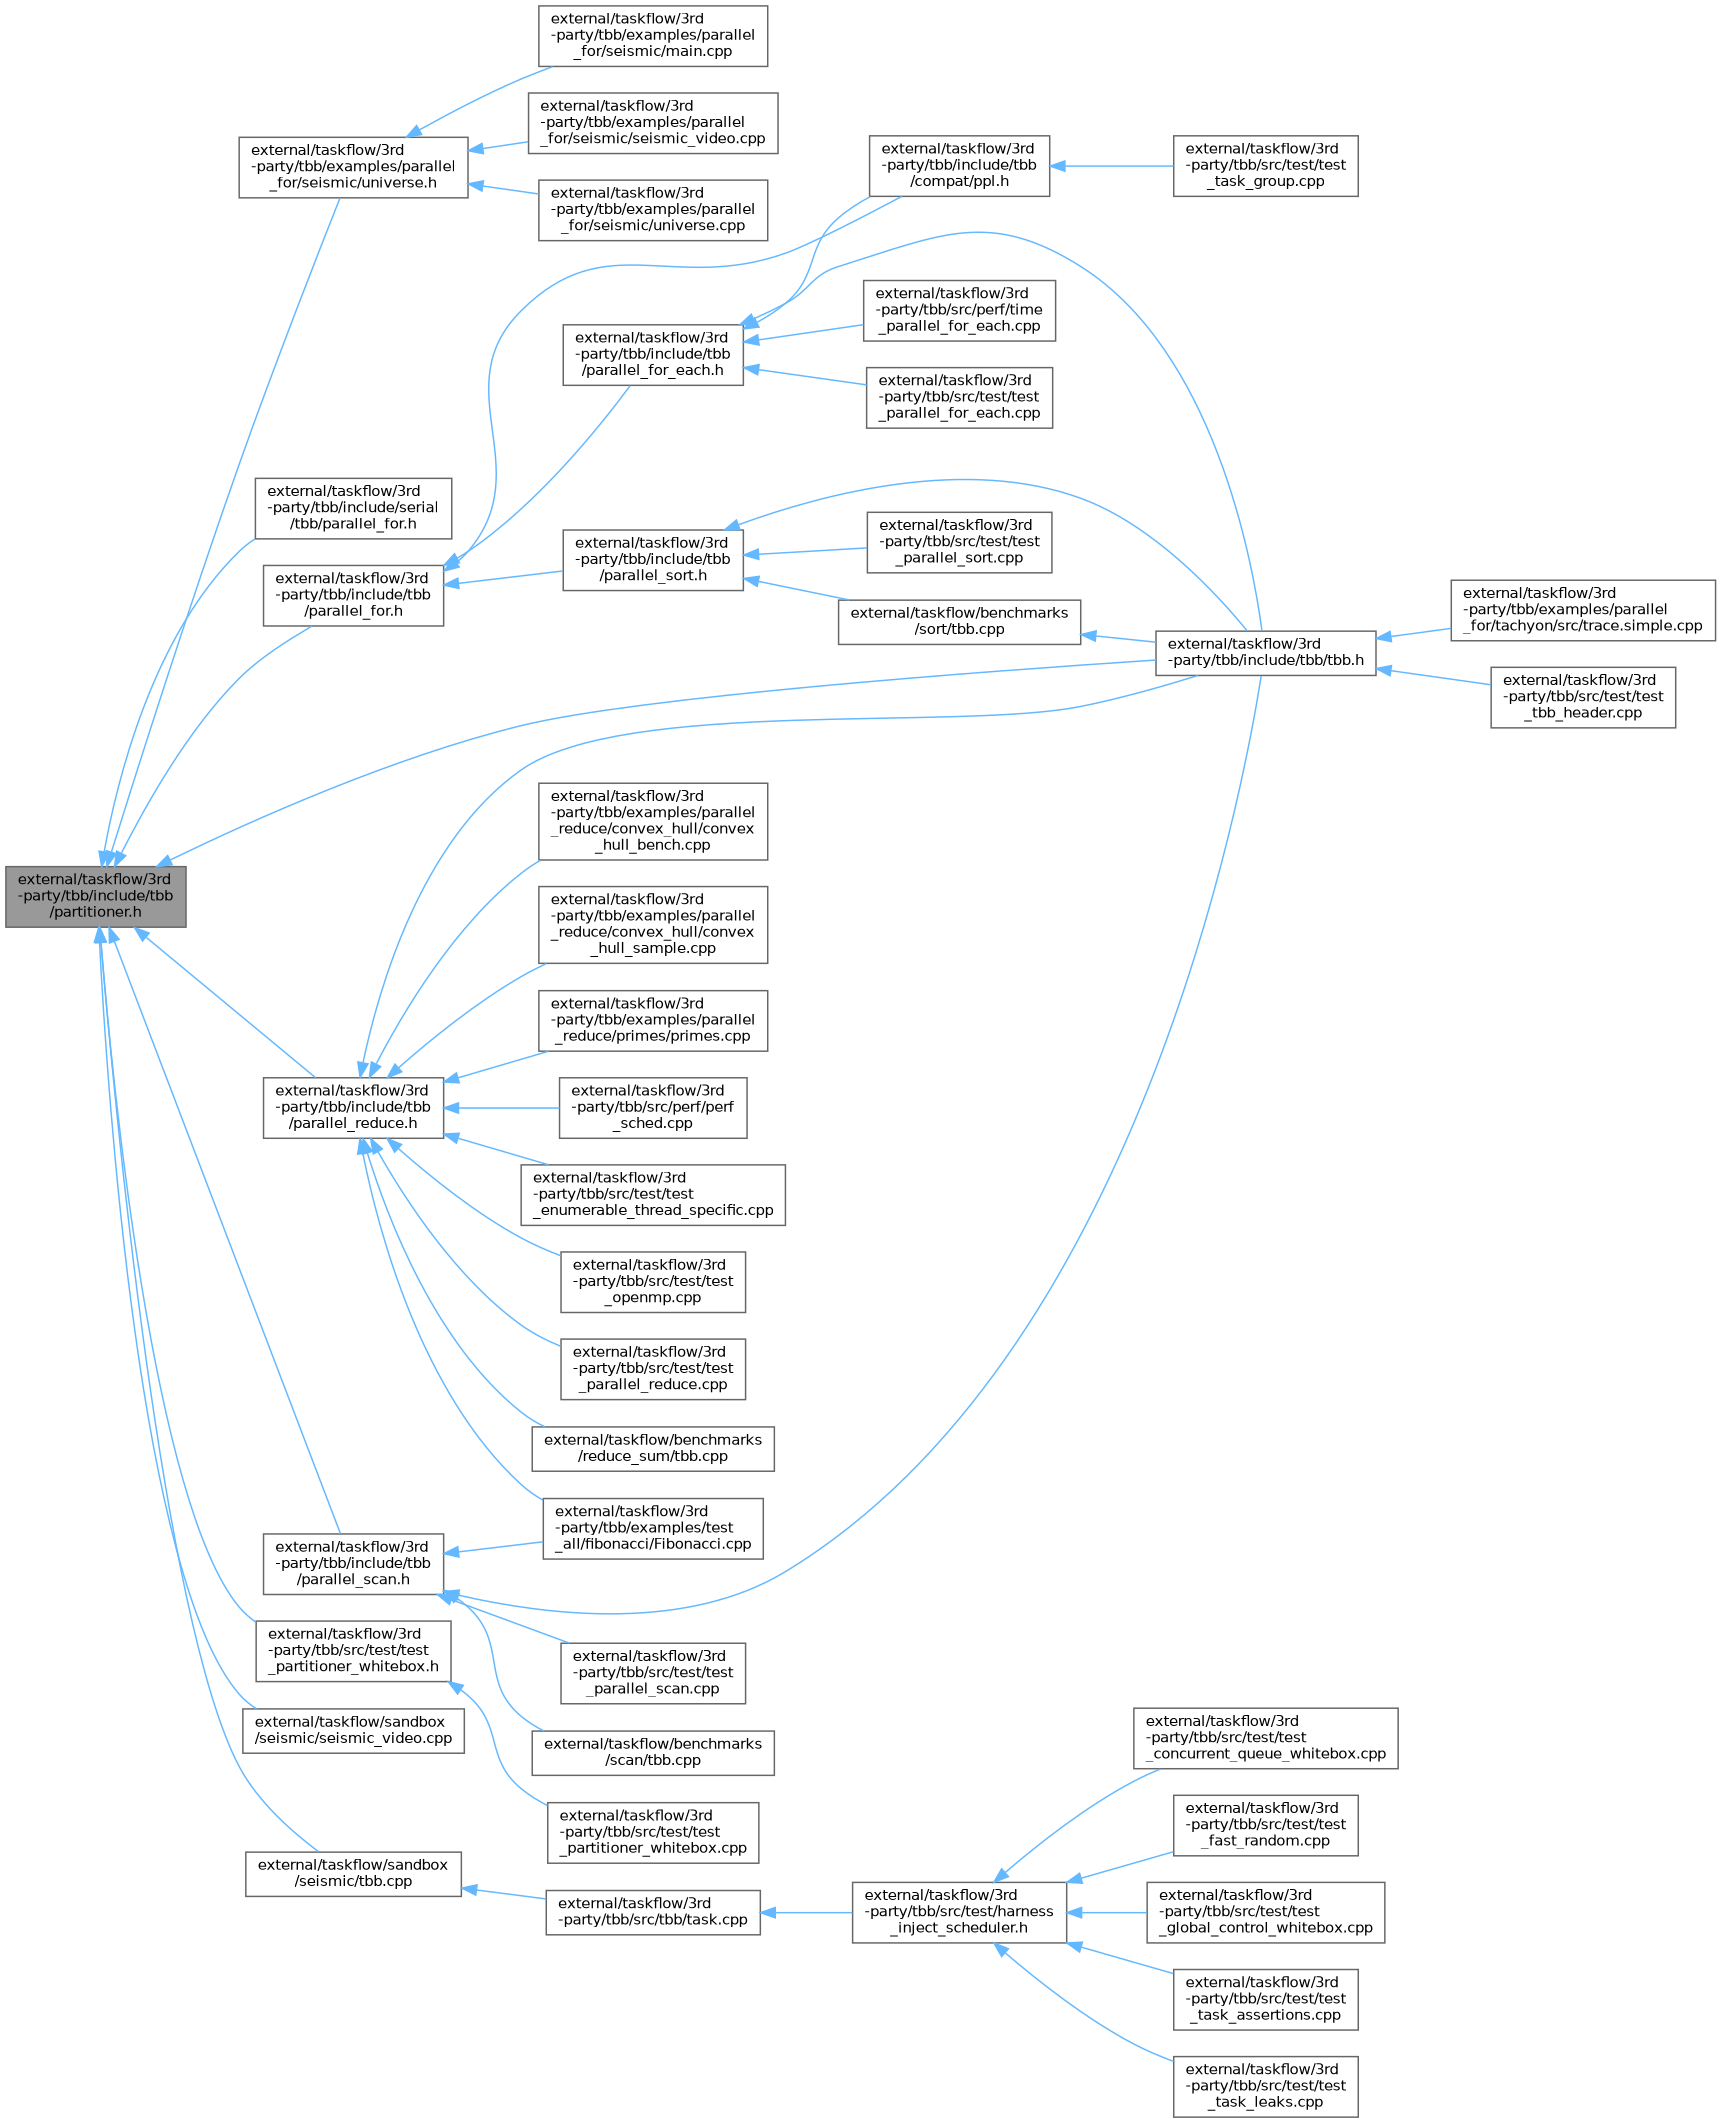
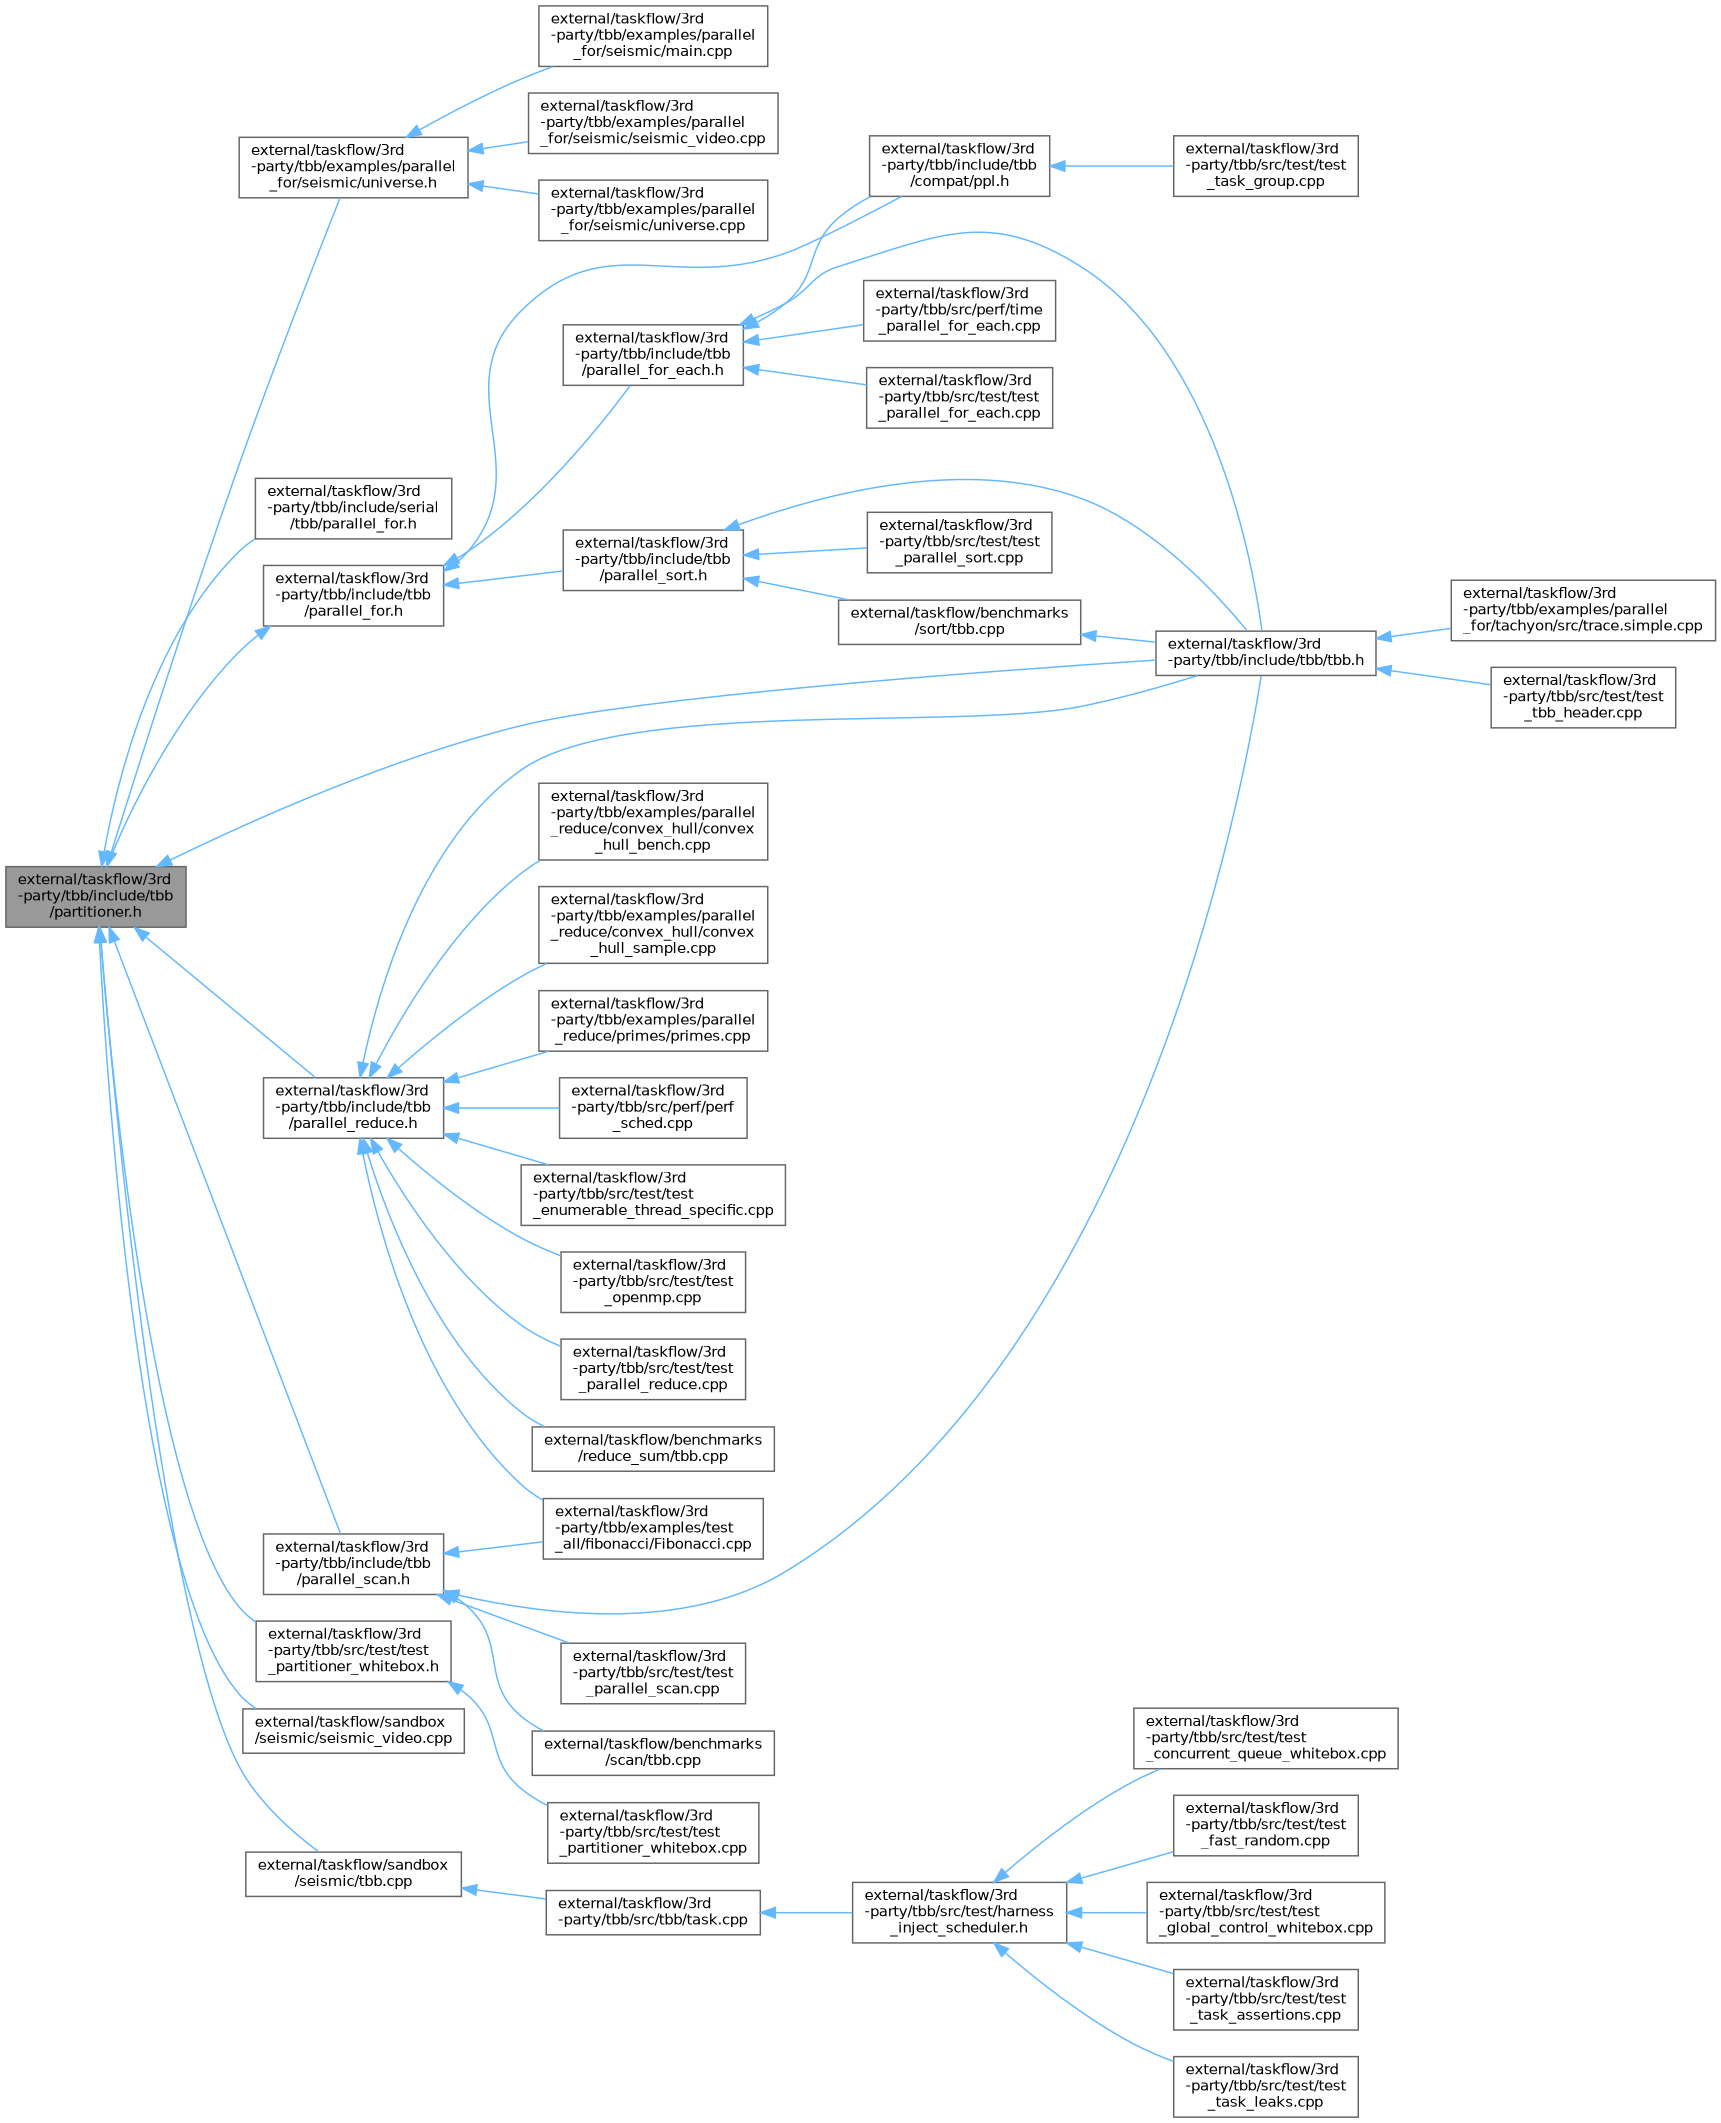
edge "external/taskflow/3rd -party/tbb/include/tbb /parallel_for.h" -> "external/taskflow/3rd -party/tbb/include/tbb /partitioner.h": reversed
